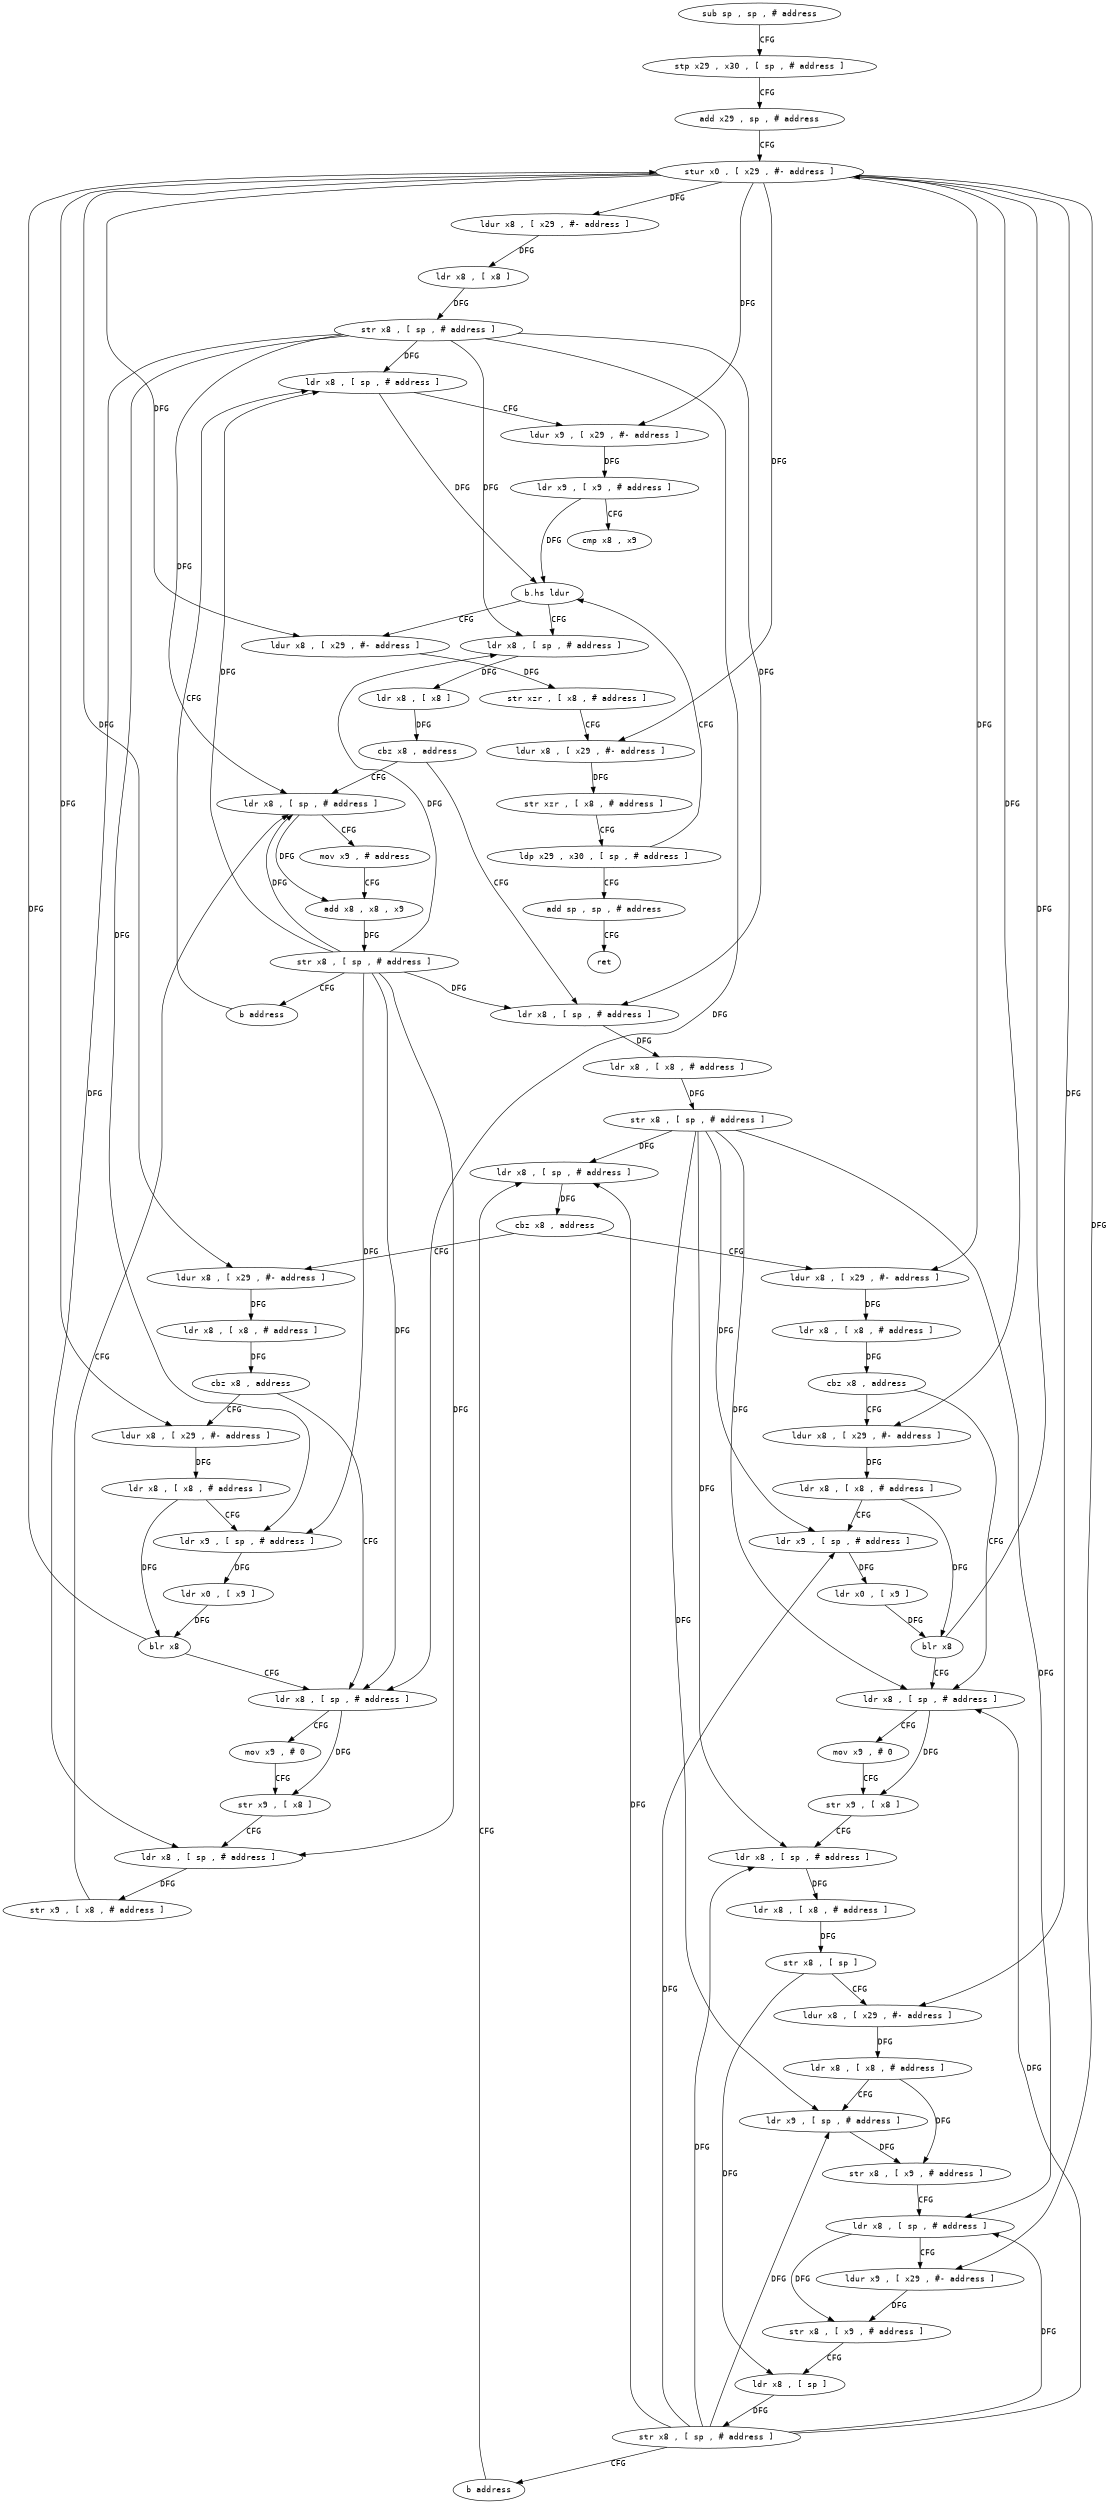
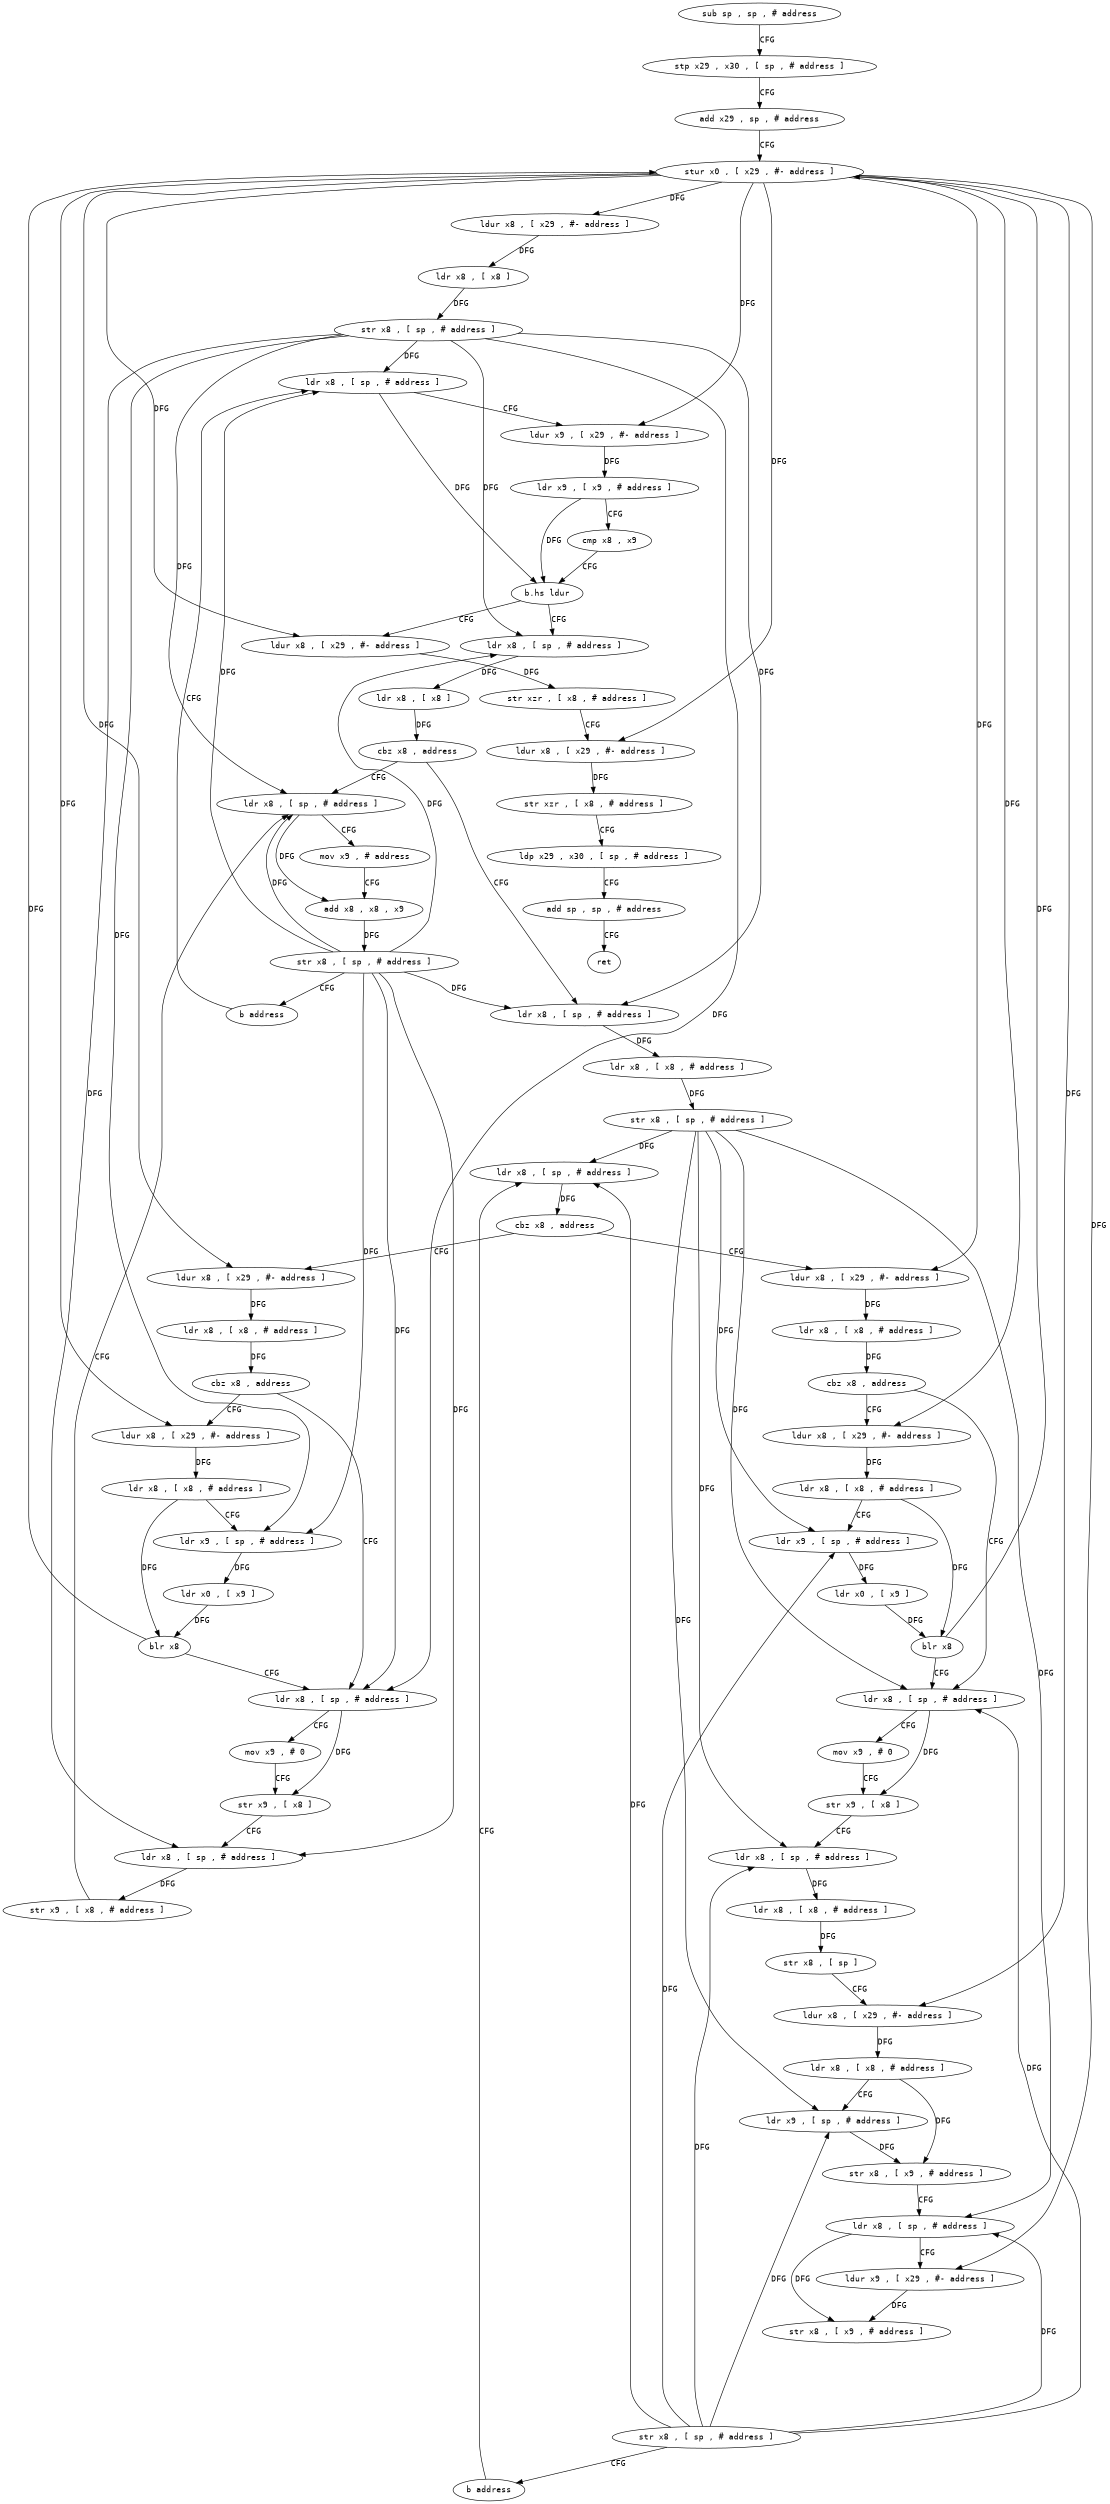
edge "ldp x29 , x30 , [ sp , # address ]" -> "b.hs ldur": now "cmp x8 , x9" -> "b.hs ldur"
node "ldr x8 , [ sp ]": removed
